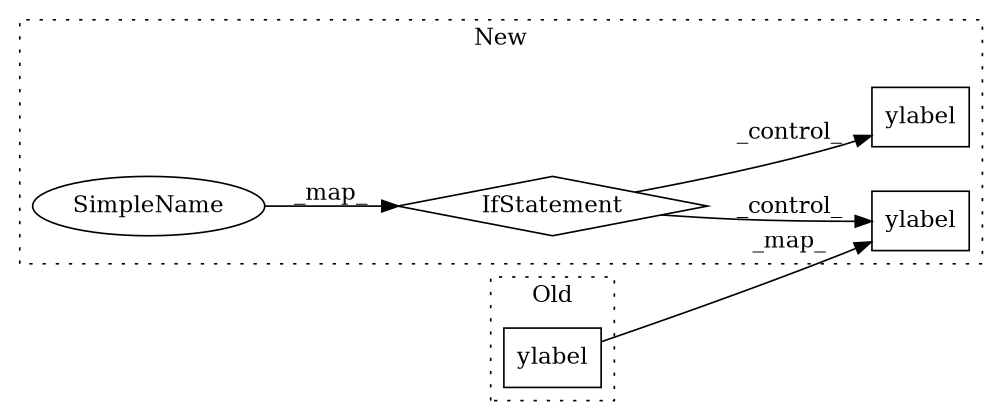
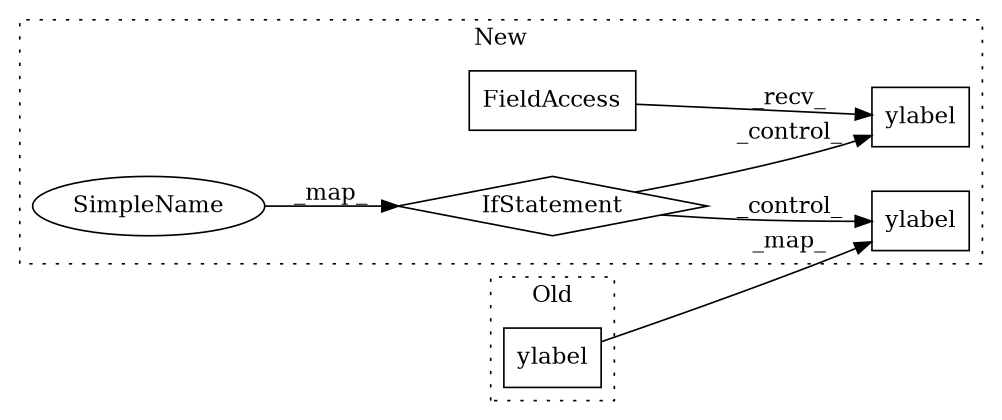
node "FieldAccess": added
